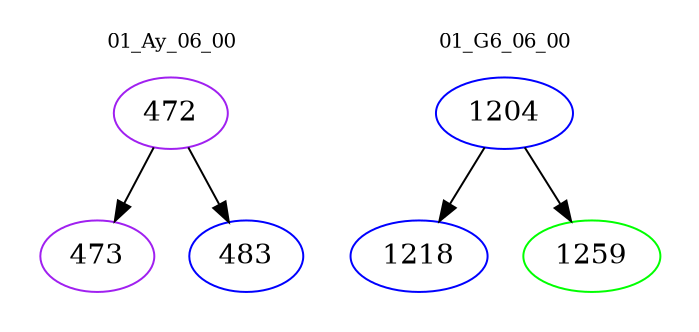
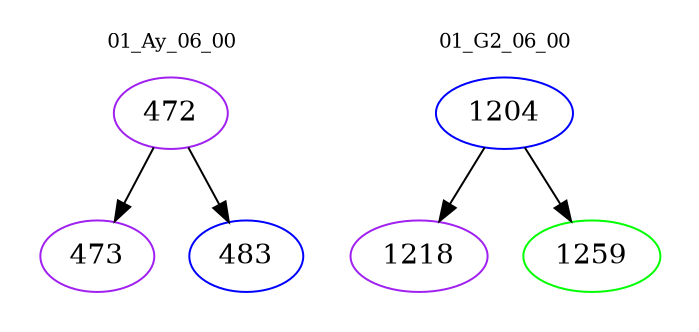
cluster "01_G6_06_00": label "01_G6_06_00" -> "01_G2_06_00"
node "1218": color blue -> purple
